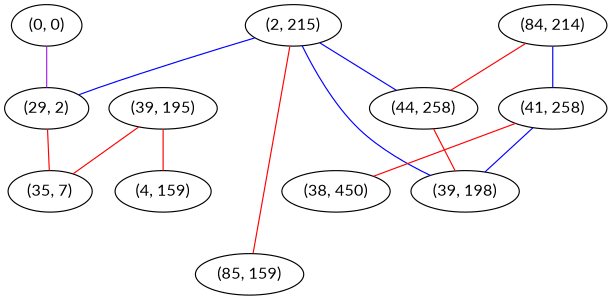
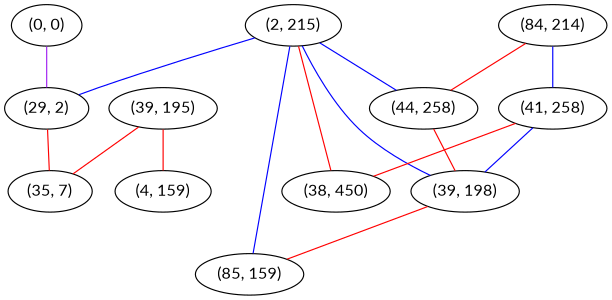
edge "(2, 215)" -- "(38, 450)": added
edge "(2, 215)" -- "(85, 159)": color red -> blue
edge "(39, 198)" -- "(85, 159)": added
